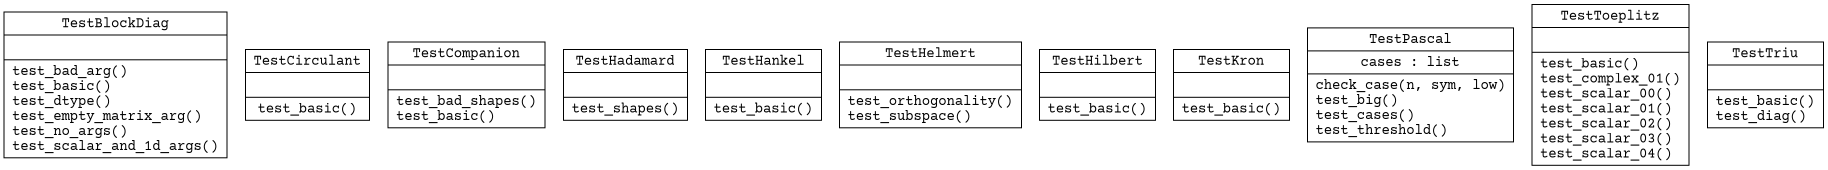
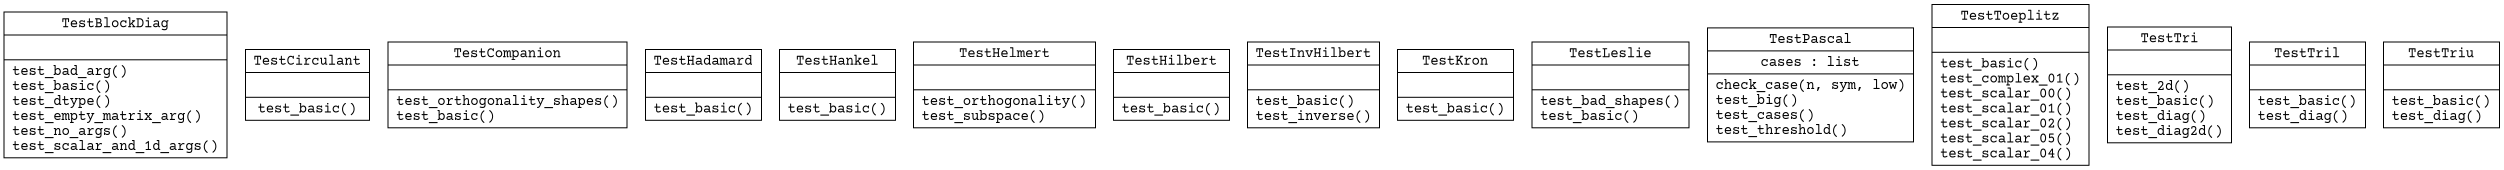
node "TestInvHilbert": added
node "TestLeslie": added
node "TestTri": added
node "TestTril": added
node "TestCompanion": text "test_bad_shapes()" -> "test_orthogonality_shapes()"
node "TestHadamard": text "test_shapes()" -> "test_basic()"
node "TestToeplitz": text "test_scalar_03()" -> "test_scalar_05()"
